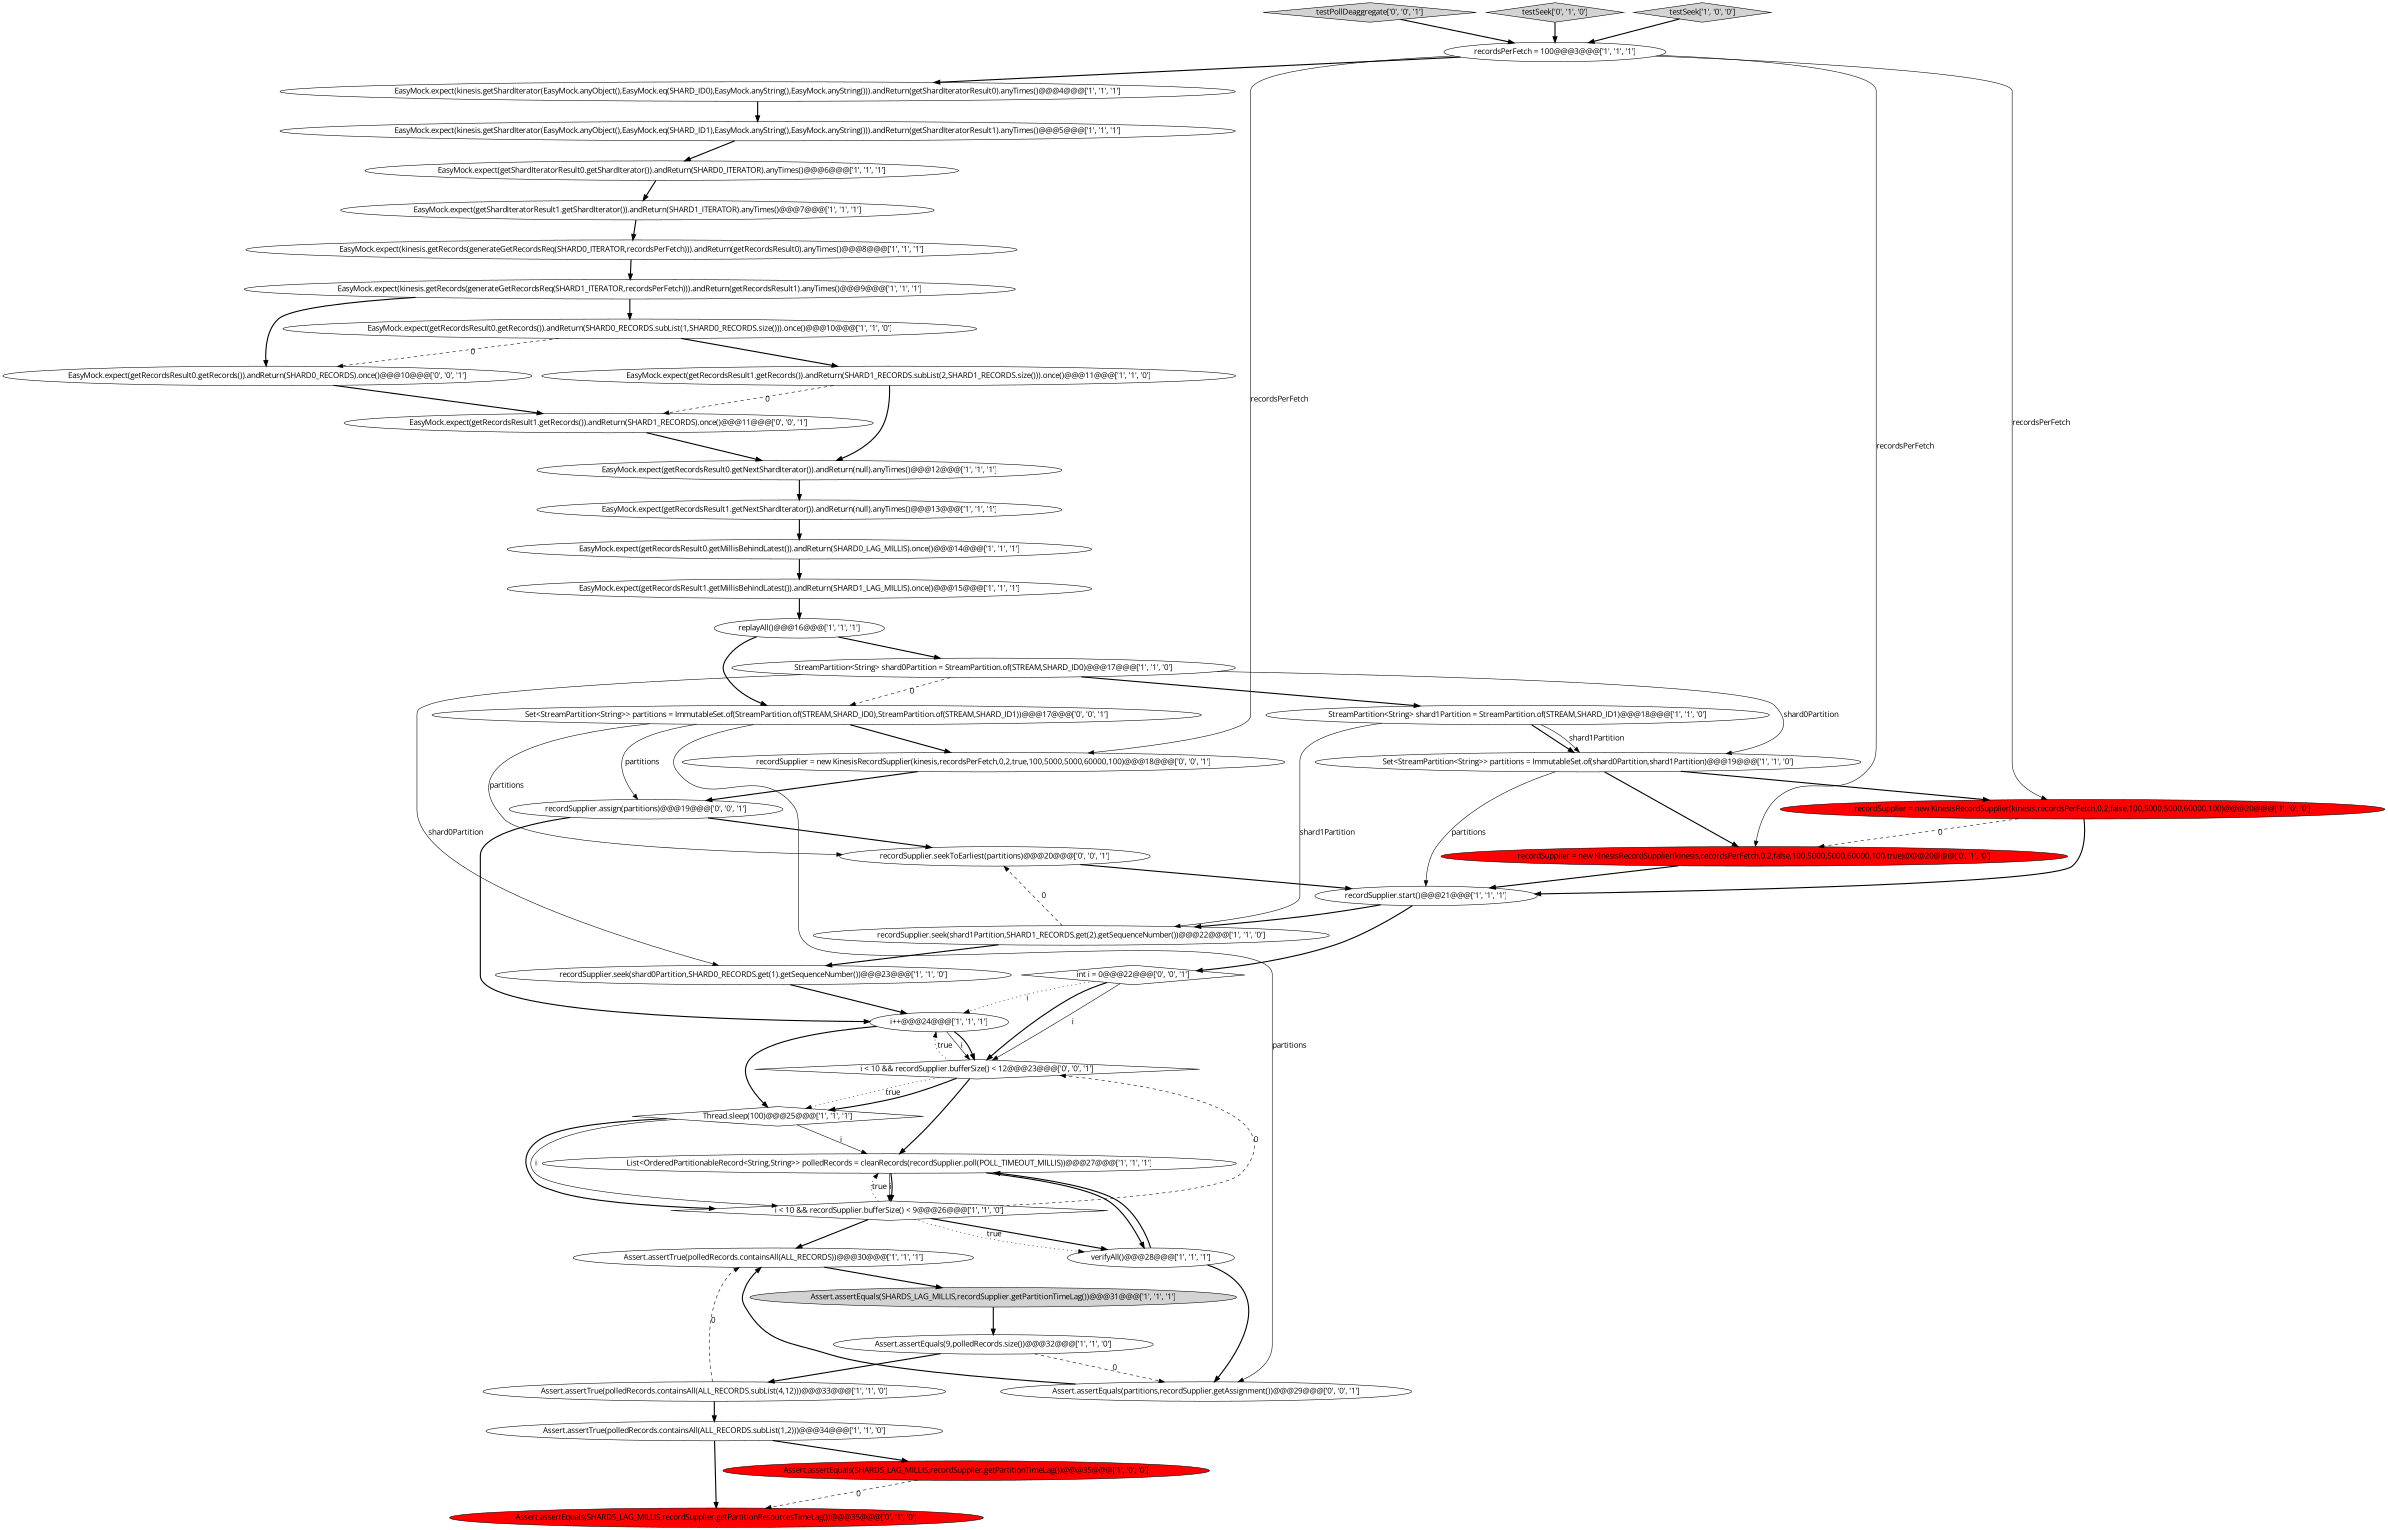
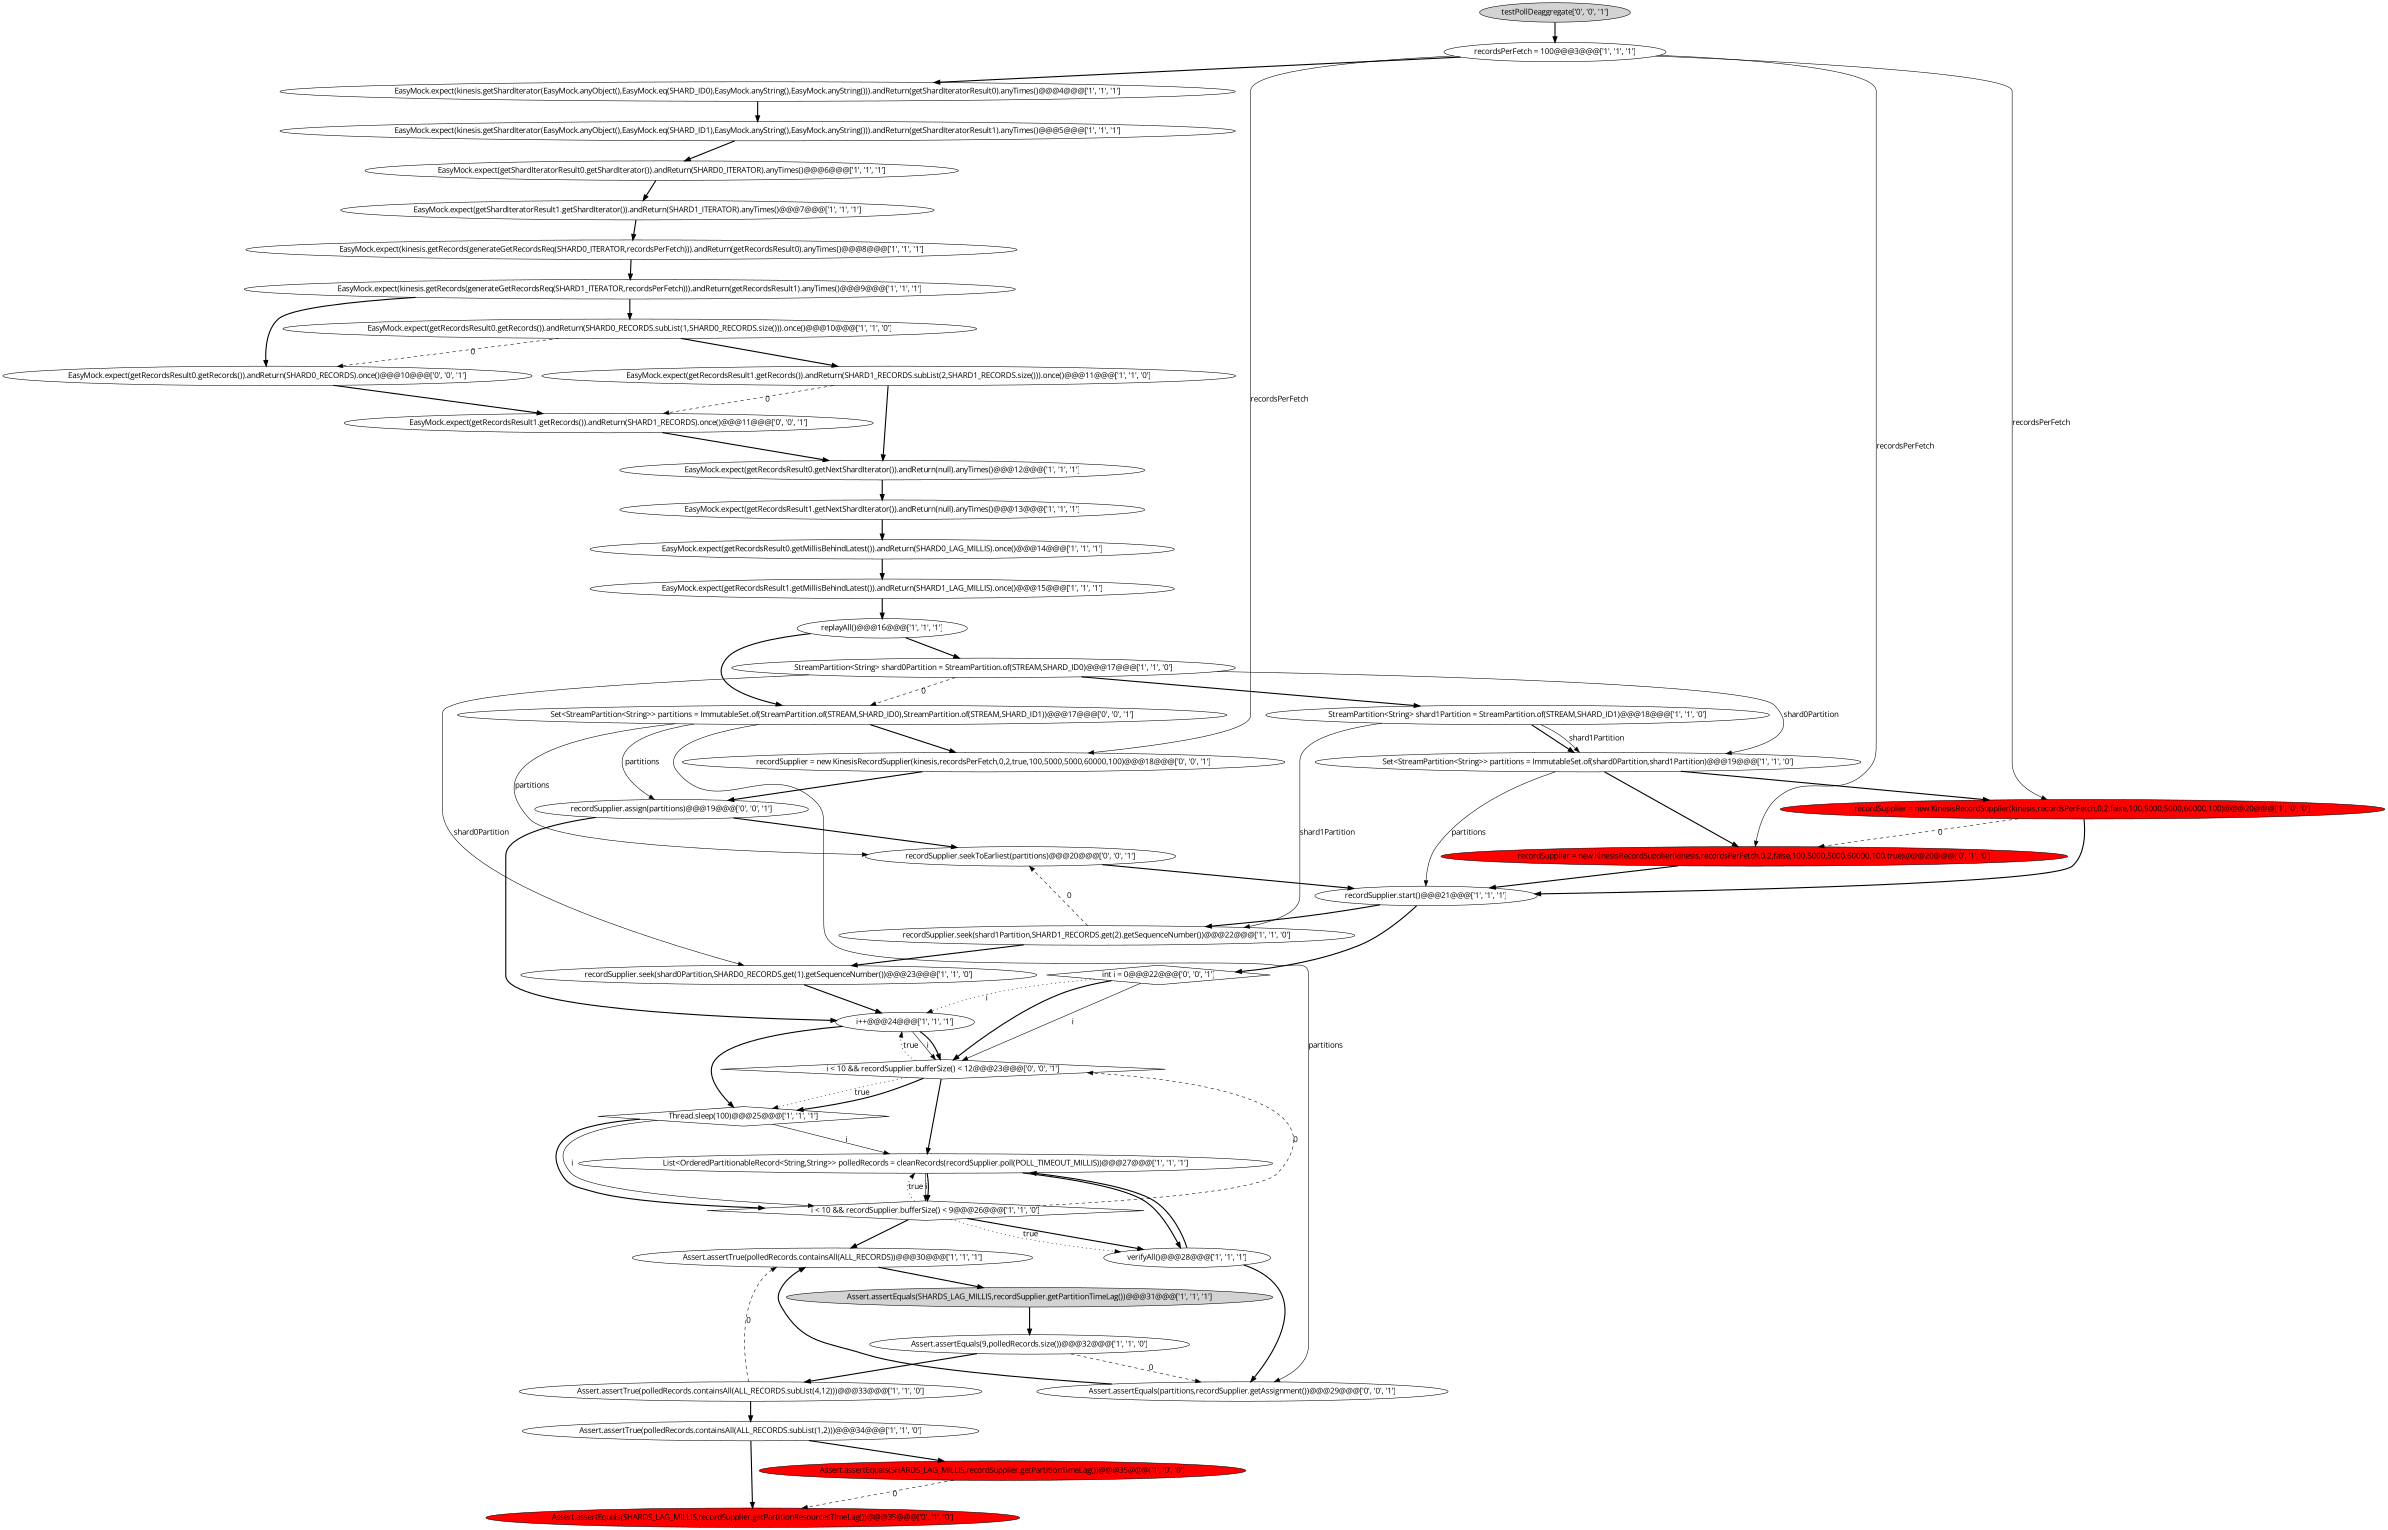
node "testPollDeaggregate['0', '0', '1']": shape diamond -> ellipse
node "testSeek['0', '1', '0']": removed
node "testSeek['1', '0', '0']": removed
